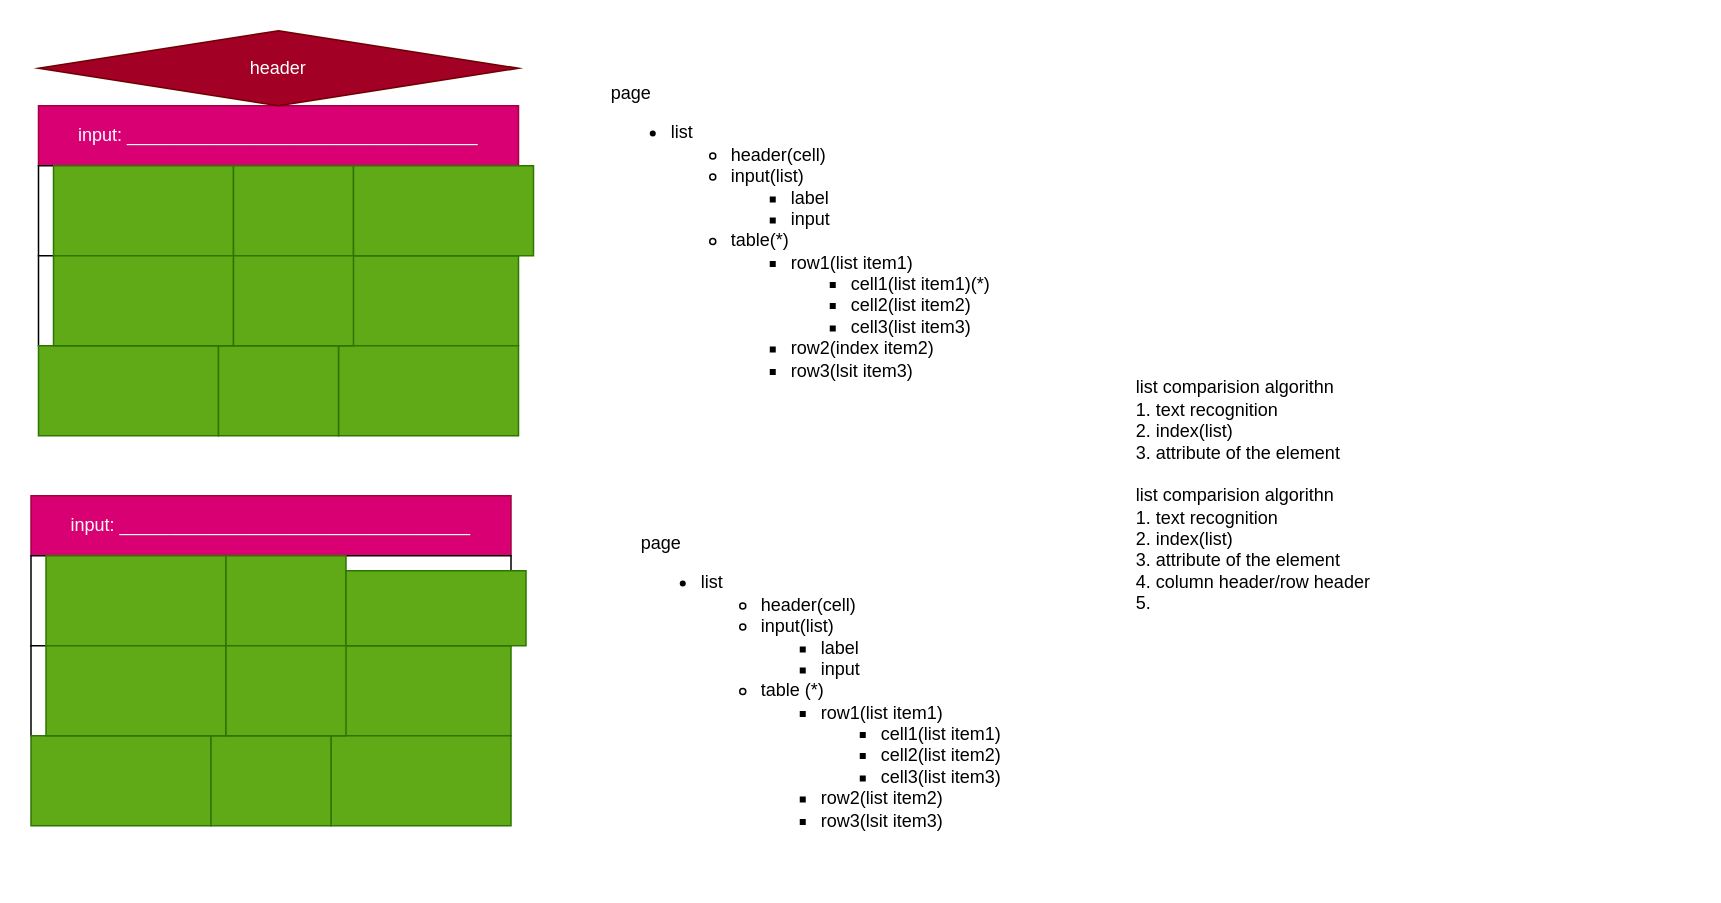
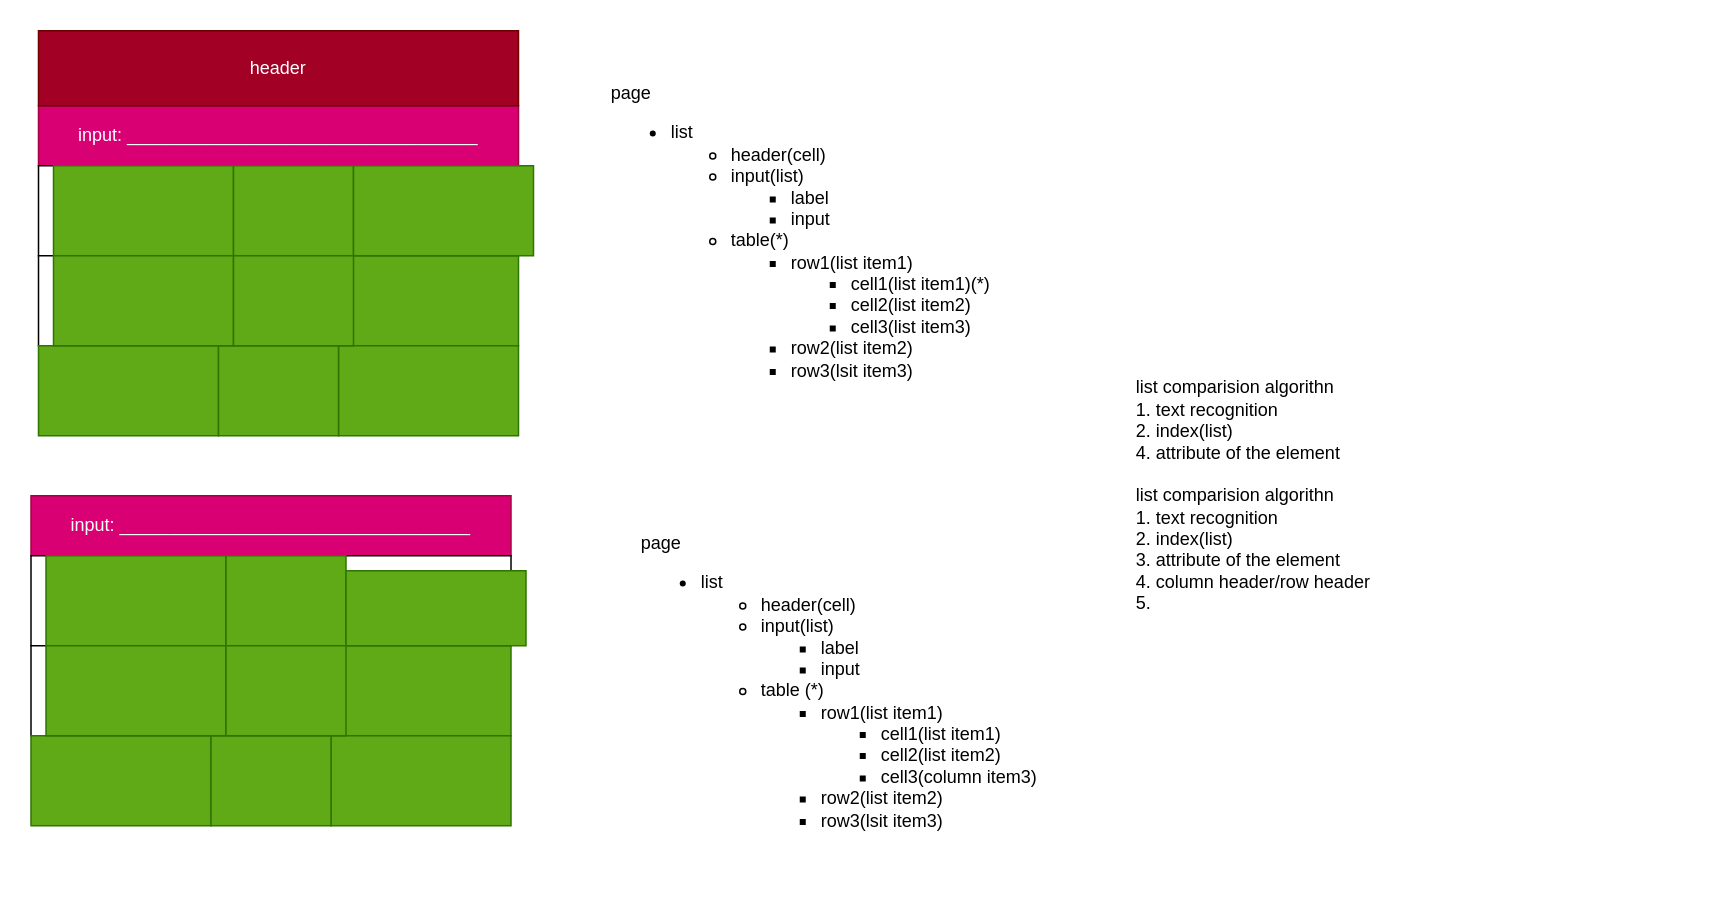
node "header": shape diamond -> rectangle
node "page list header(cell) input(list) label input table(*) row1(list item1) cell1(list item1)(*) cell2(list item2) cell3(list item3) row2(index item2) row3(lsit item3)": label "page list header(cell) input(list) label input table(*) row1(list item1) cell1(list item1)(*) cell2(list item2) cell3(list item3) row2(index item2) row3(lsit item3)" -> "page list header(cell) input(list) label input table(*) row1(list item1) cell1(list item1)(*) cell2(list item2) cell3(list item3) row2(list item2) row3(lsit item3)"
node "list comparision algorithn 1. text recognition 2. index(list) 3. attribute of the element list comparision algorithn 1. text recognition 2. index(list) 3. attribute of the element 4. column header/row header 5.": label "list comparision algorithn 1. text recognition 2. index(list) 3. attribute of the element list comparision algorithn 1. text recognition 2. index(list) 3. attribute of the element 4. column header/row header 5." -> "list comparision algorithn 1. text recognition 2. index(list) 4. attribute of the element list comparision algorithn 1. text recognition 2. index(list) 3. attribute of the element 4. column header/row header 5."
node "page list header(cell) input(list) label input table (*) row1(list item1) cell1(list item1) cell2(list item2) cell3(list item3) row2(list item2) row3(lsit item3)": label "page list header(cell) input(list) label input table (*) row1(list item1) cell1(list item1) cell2(list item2) cell3(list item3) row2(list item2) row3(lsit item3)" -> "page list header(cell) input(list) label input table (*) row1(list item1) cell1(list item1) cell2(list item2) cell3(column item3) row2(list item2) row3(lsit item3)"
